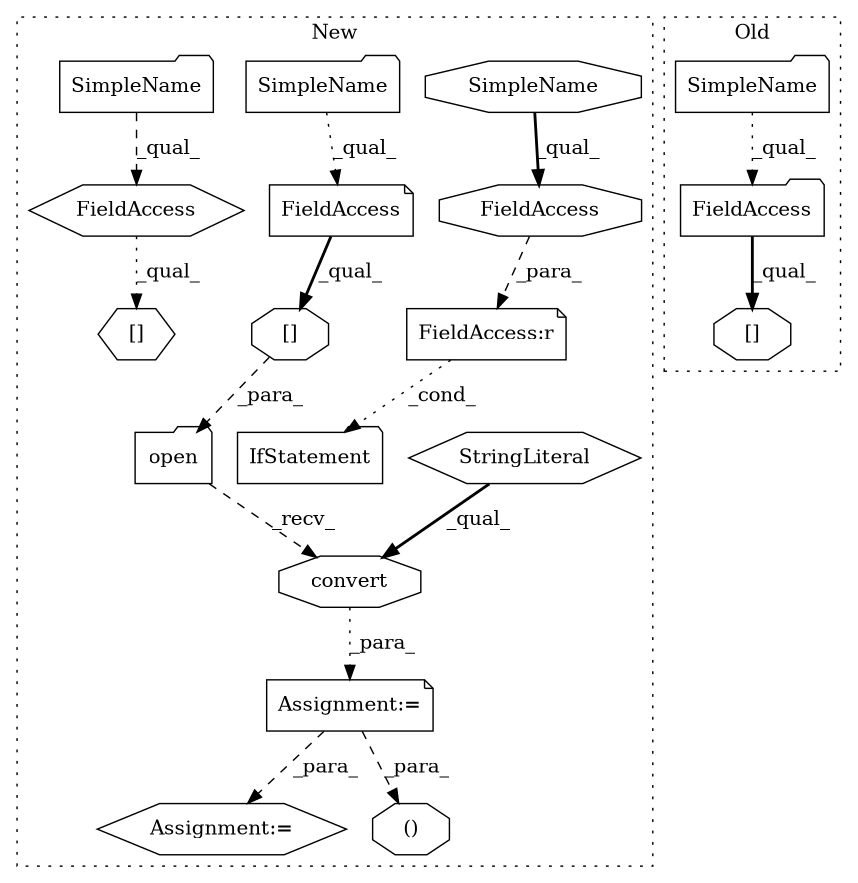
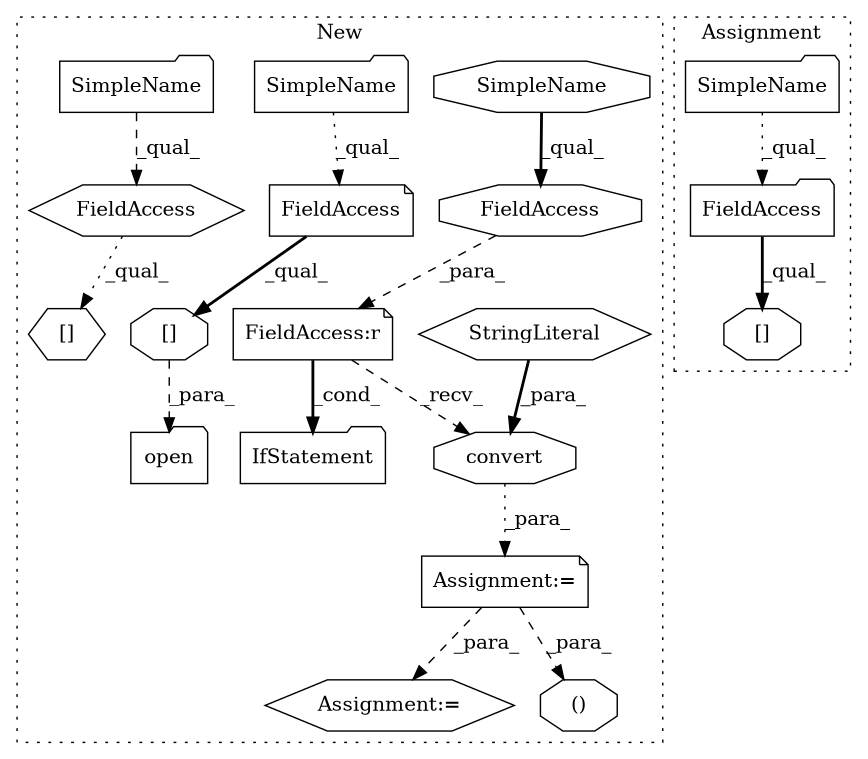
cluster "Old": label "Old" -> "Assignment"
edge "FieldAccess:r" -> "IfStatement": style dotted -> bold
edge "open" -> "convert": now "FieldAccess:r" -> "convert"
edge "StringLiteral" -> "convert": label "_qual_" -> "_para_"
